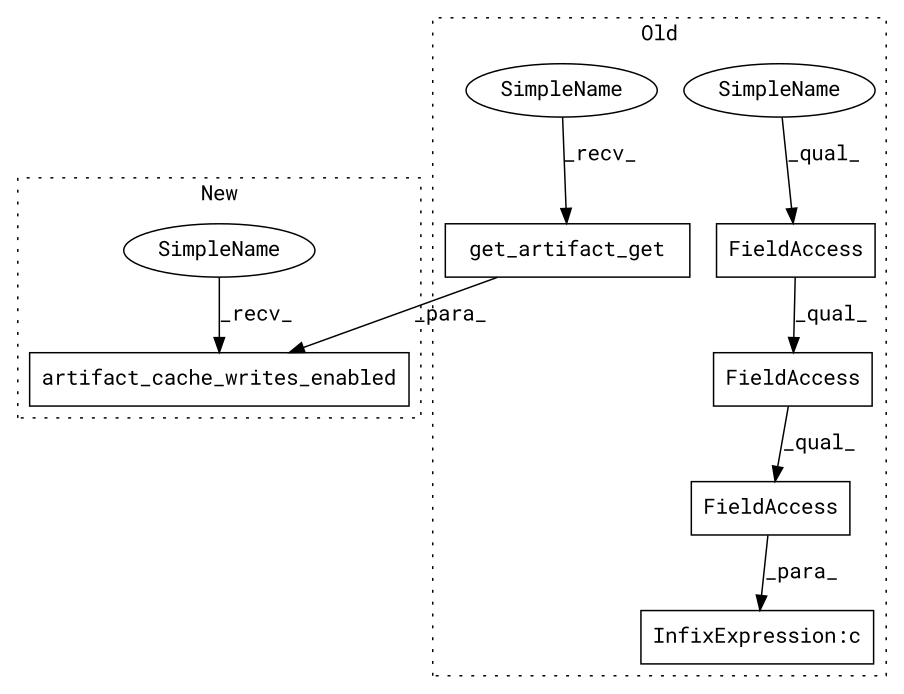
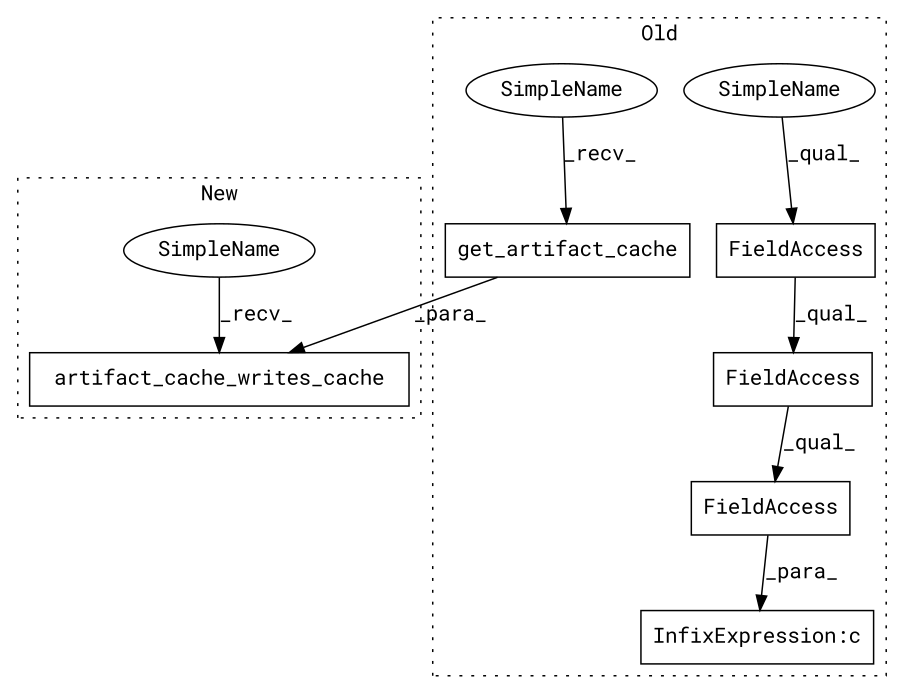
node "get_artifact_get": label "get_artifact_get" -> "get_artifact_cache"
node "artifact_cache_writes_enabled": label "artifact_cache_writes_enabled" -> "artifact_cache_writes_cache"
